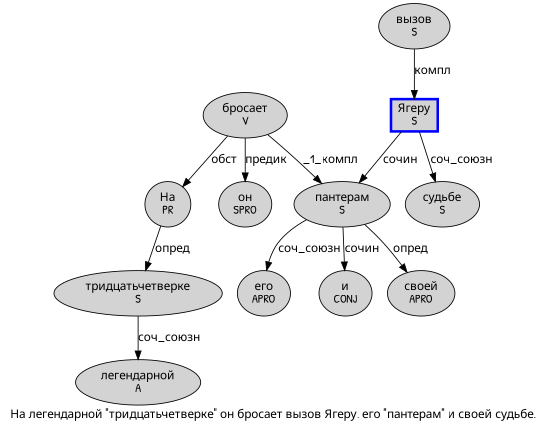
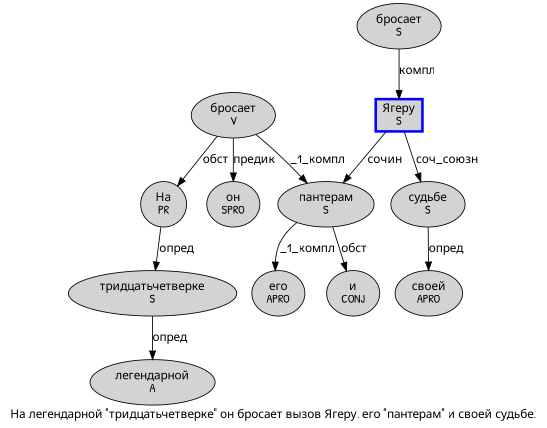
node "вызов S": label "вызов S" -> "бросает S"
edge "пантерам S" -> "своей APRO": now "судьбе S" -> "своей APRO"
edge "пантерам S" -> "его APRO": label "соч_союзн" -> "_1_компл"
edge "пантерам S" -> "и CONJ": label "сочин" -> "обст"
edge "тридцатьчетверке S" -> "легендарной A": label "соч_союзн" -> "опред"
